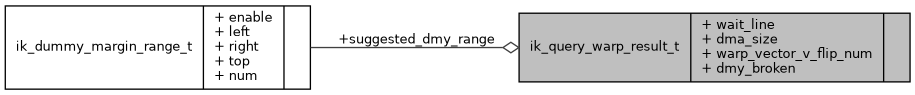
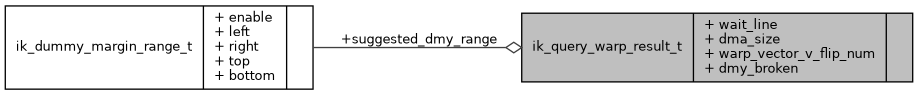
node "ik_dummy_margin_range_t": text "+ num" -> "+ bottom"
